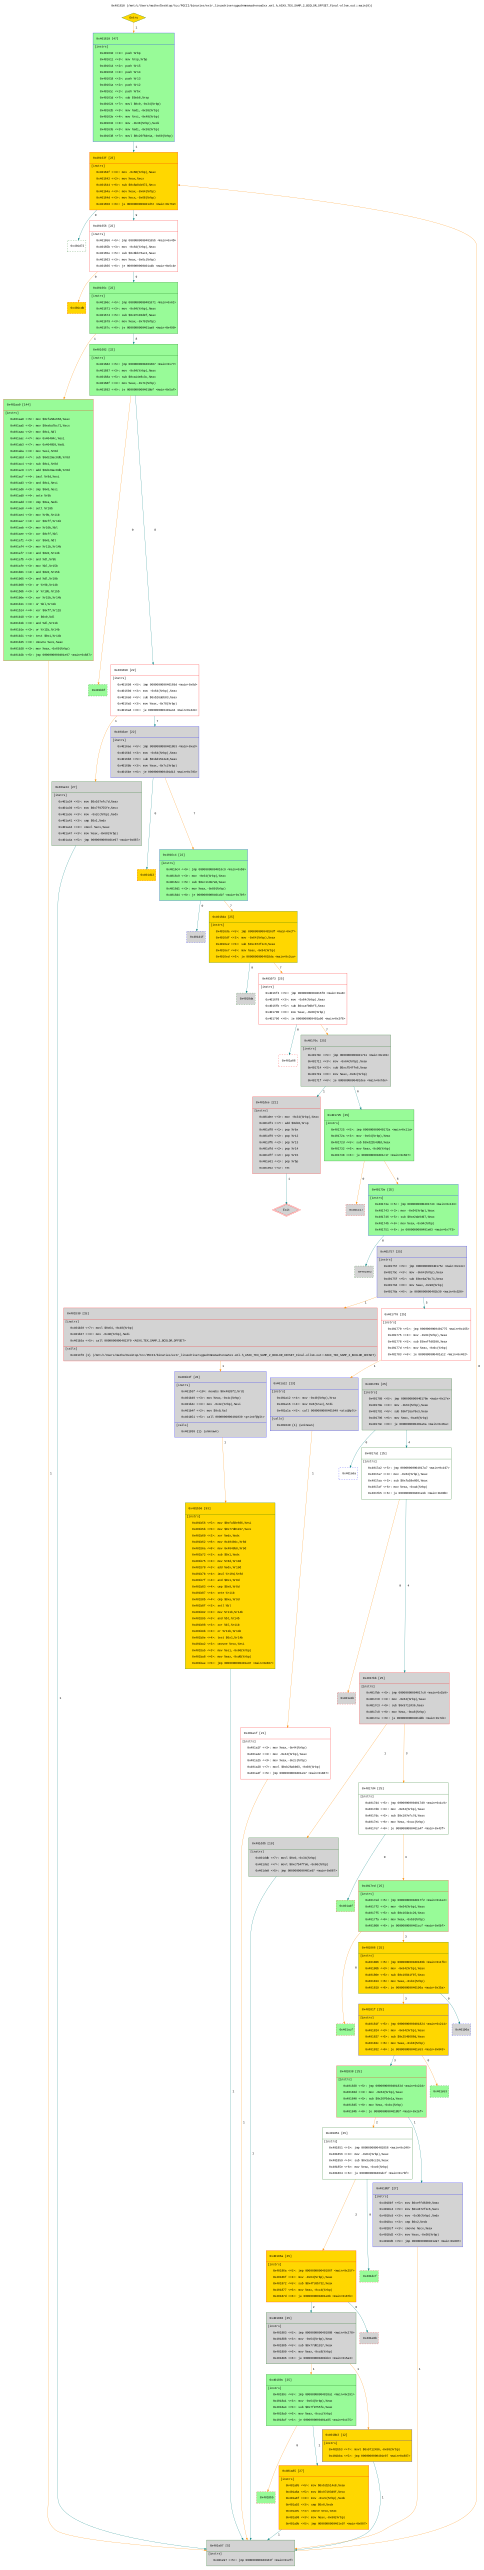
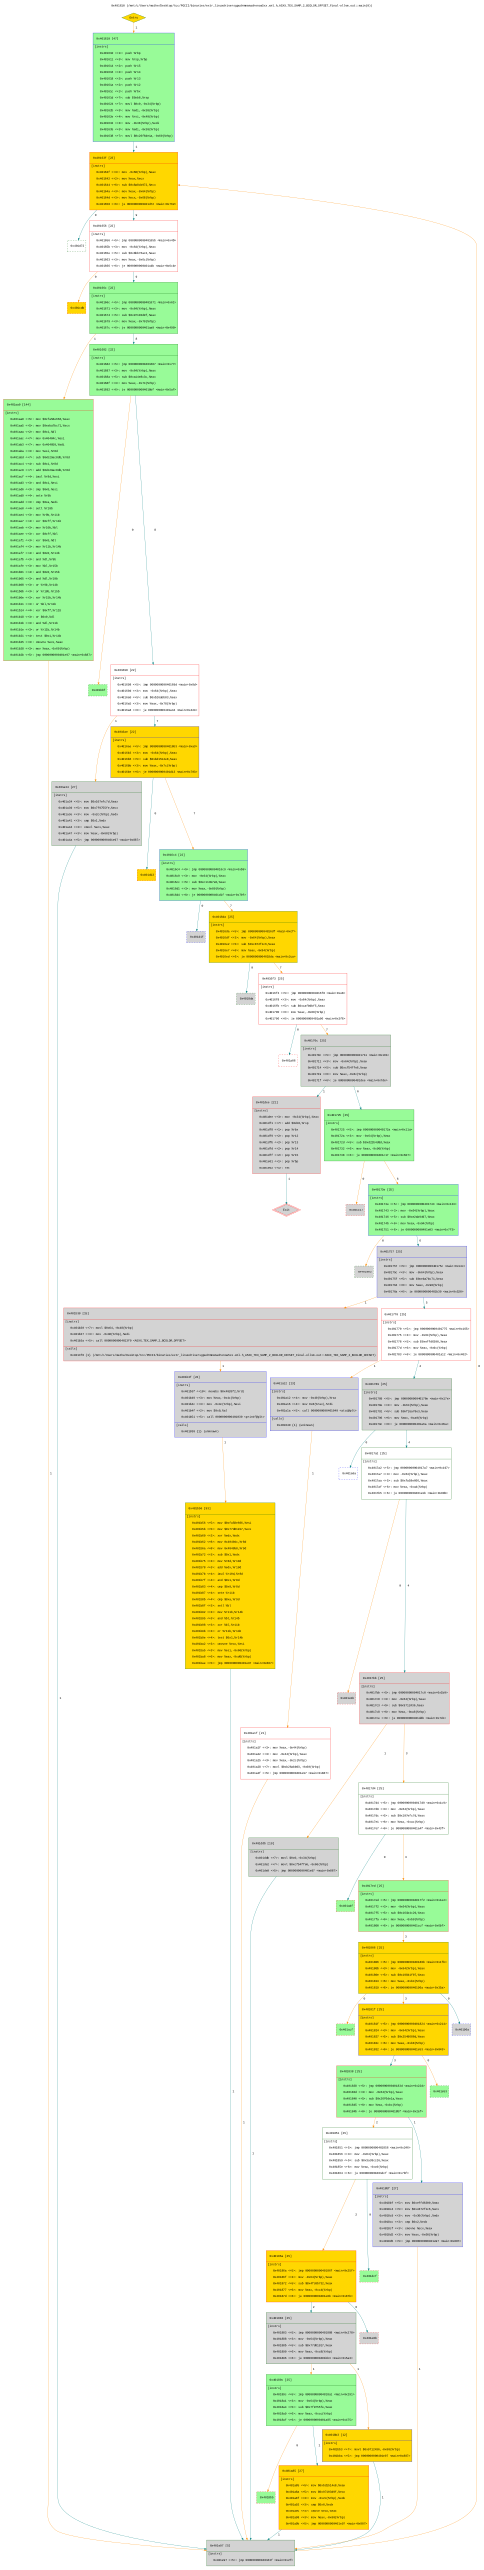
node "0x4016ae [22]": fillcolor lightgrey -> gold
edge "0x40173e [25]" -> "0x401757 [25]": added, label "6"
edge "0x40173e [25]" -> "0x401e03": color teal -> darkorange
edge "0x401770 [25]" -> "0x401789 [25]": added, label "4"
edge "0x4017ed [25]" -> "0x401ccf": now "0x401806 [25]" -> "0x401ccf"
